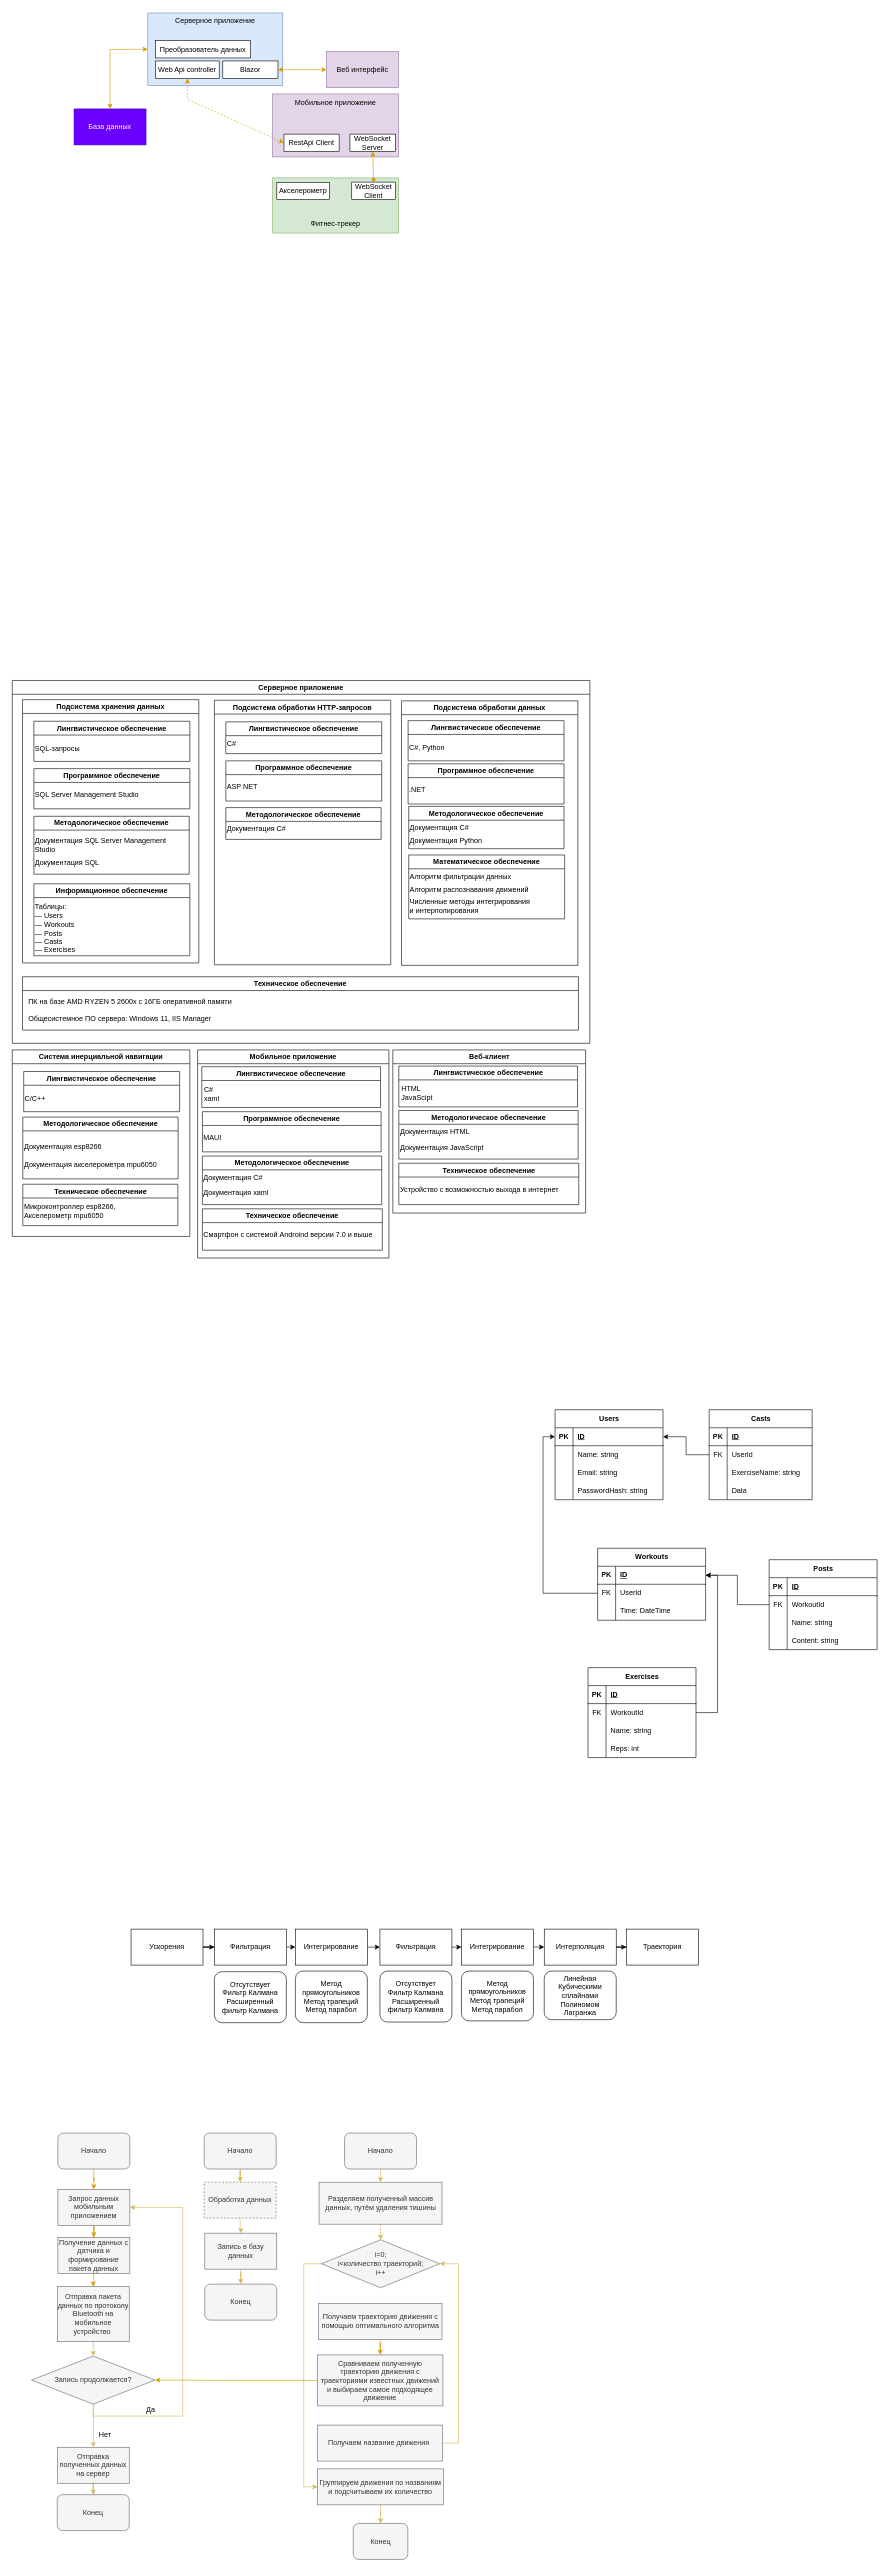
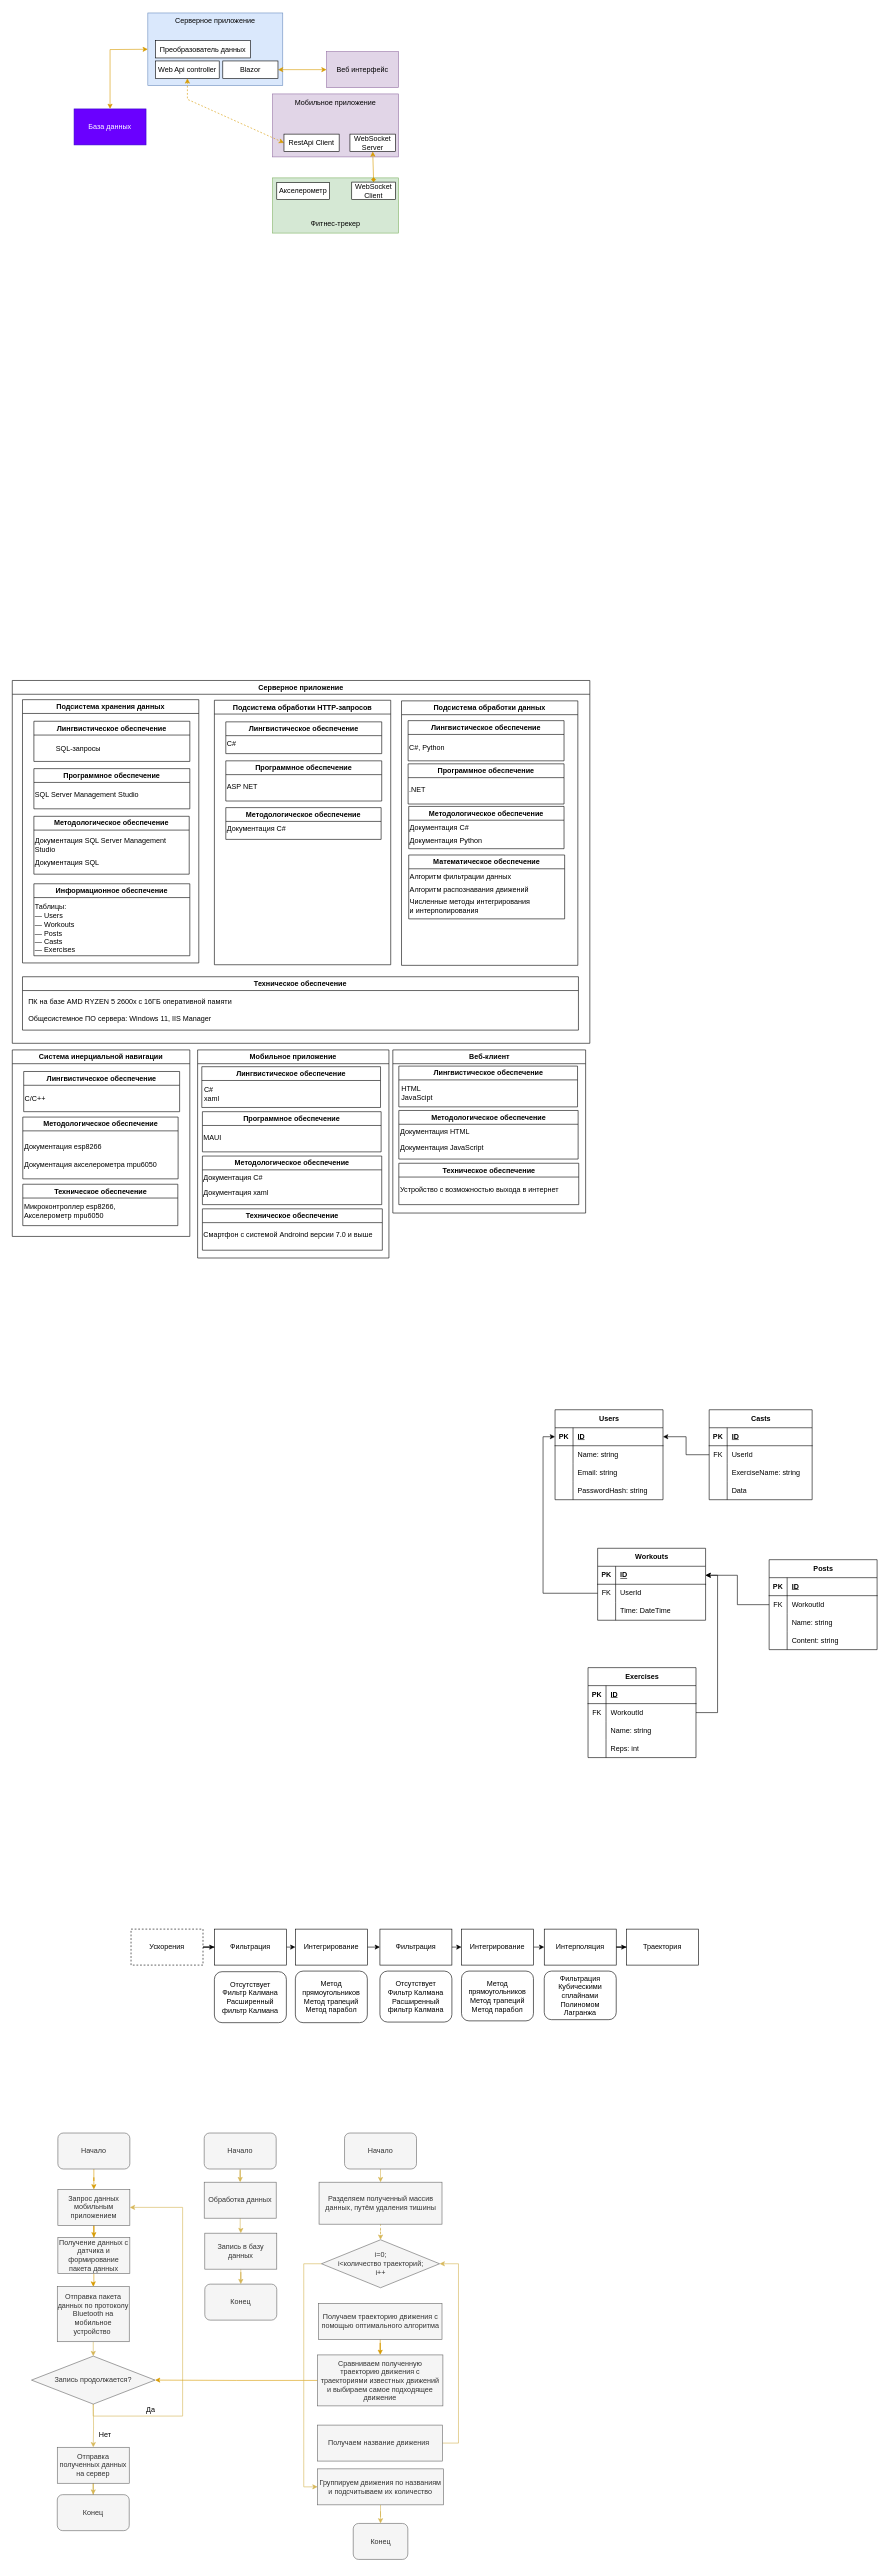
node "SQL-запросы": moved (62, 749) -> (83, 749)
node "Ускорения": style solid -> dashed
node "Линейная Кубическими сплайнами Полиномом Лагранжа": label "Линейная Кубическими сплайнами Полиномом Лагранжа" -> "Фильтрация Кубическими сплайнами Полиномом Лагранжа"
node "Обработка данных": style dashed -> solid
